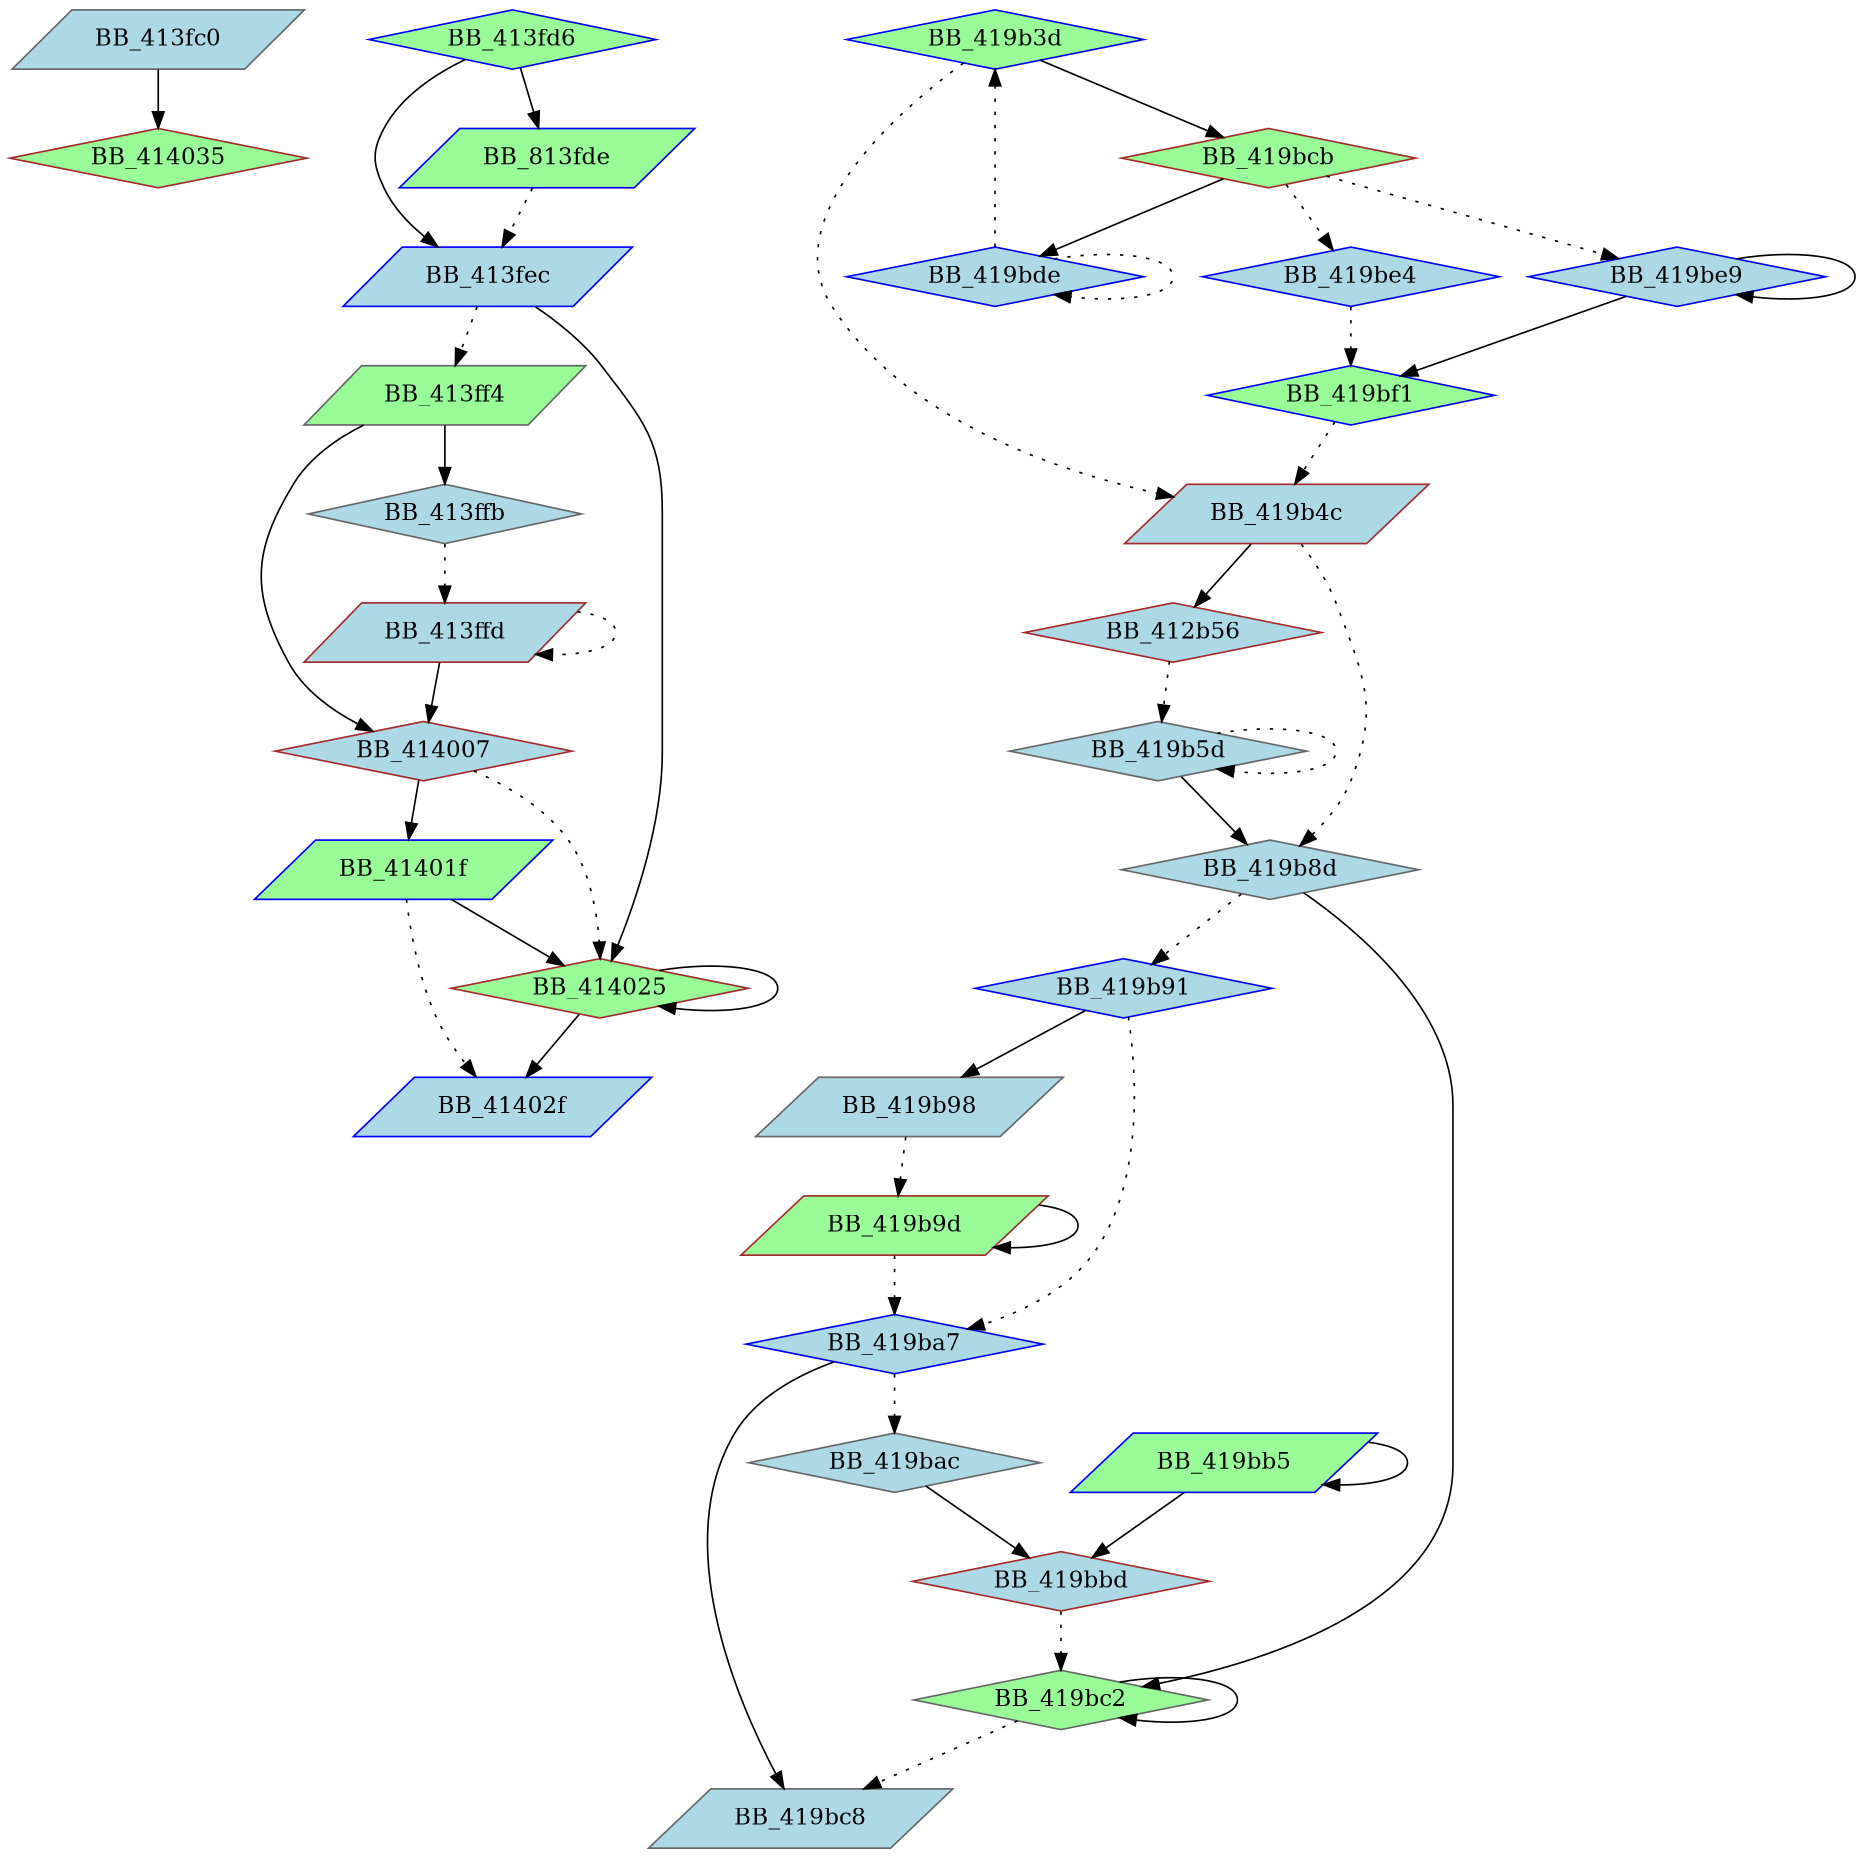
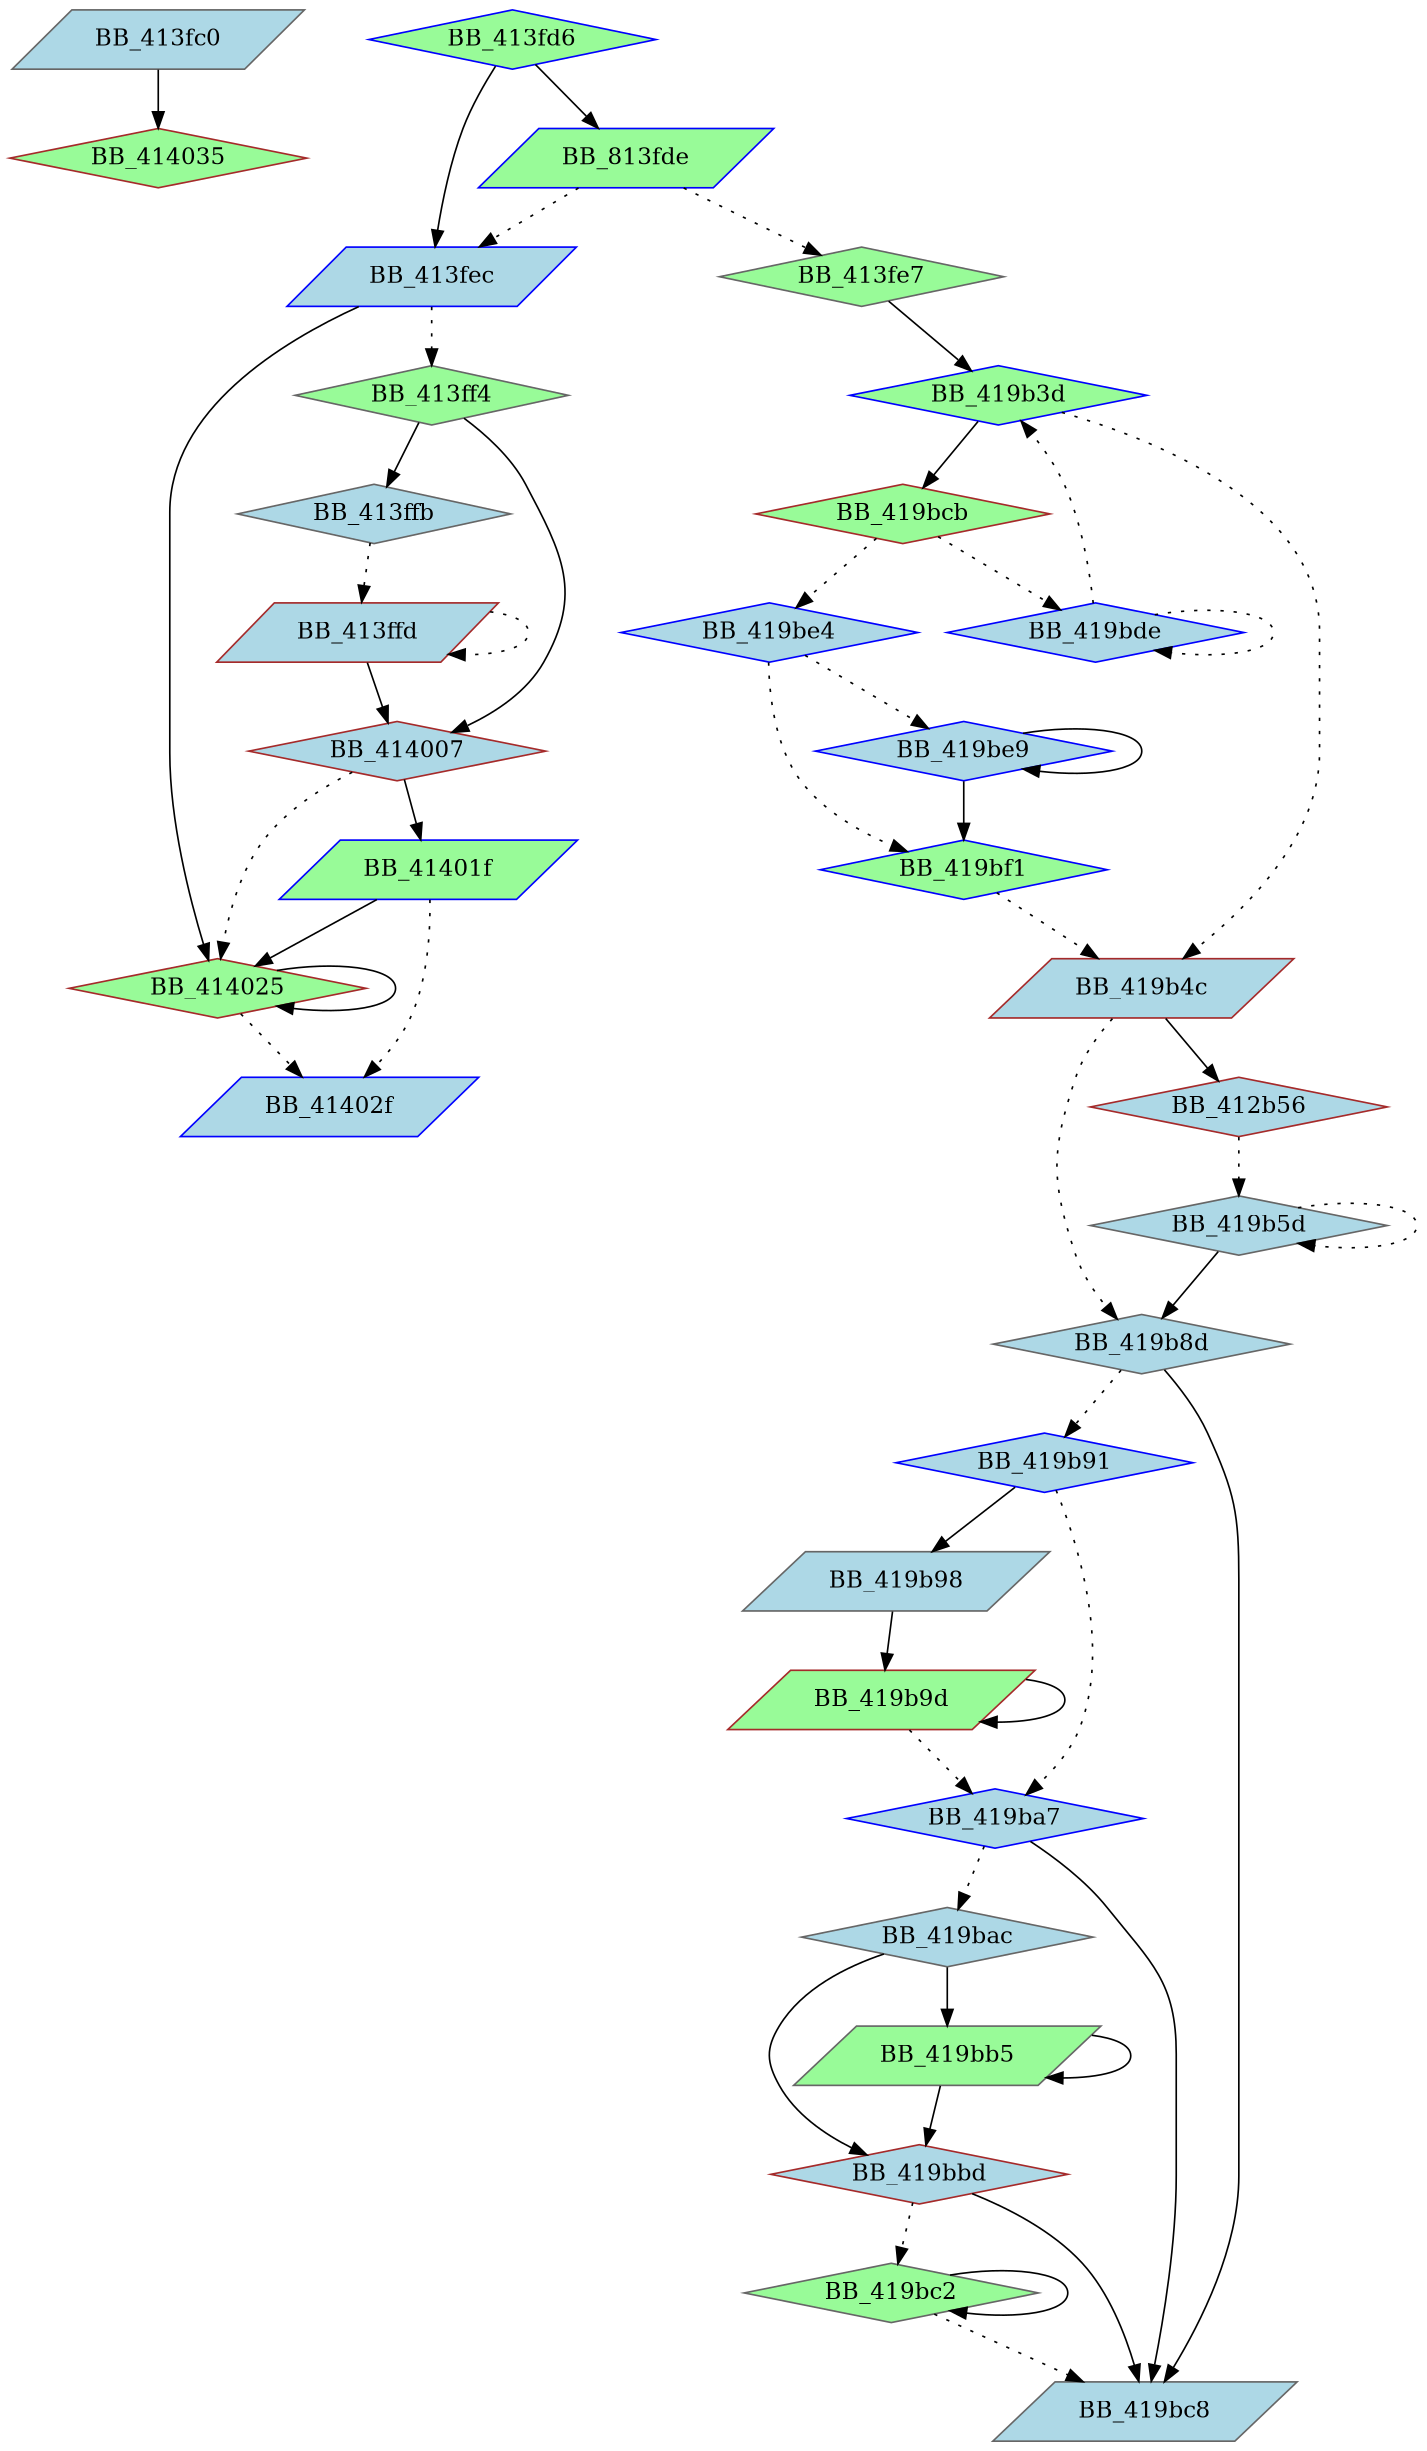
edge "BB_419bcb" -> "BB_419bde": style solid -> dotted
edge "BB_419bcb" -> "BB_419be9": now "BB_419be4" -> "BB_419be9"
node "BB_413fe7": added
node "BB_413ff4": shape parallelogram -> diamond
edge "BB_414025" -> "BB_41402f": style solid -> dotted
edge "BB_419b98" -> "BB_419b9d": style dotted -> solid
edge "BB_419b8d" -> "BB_419bc2": now "BB_419b8d" -> "BB_419bc8"
node "BB_419bb5": color blue -> gray40
edge "BB_419bac" -> "BB_419bb5": added
edge "BB_419bbd" -> "BB_419bc8": added
